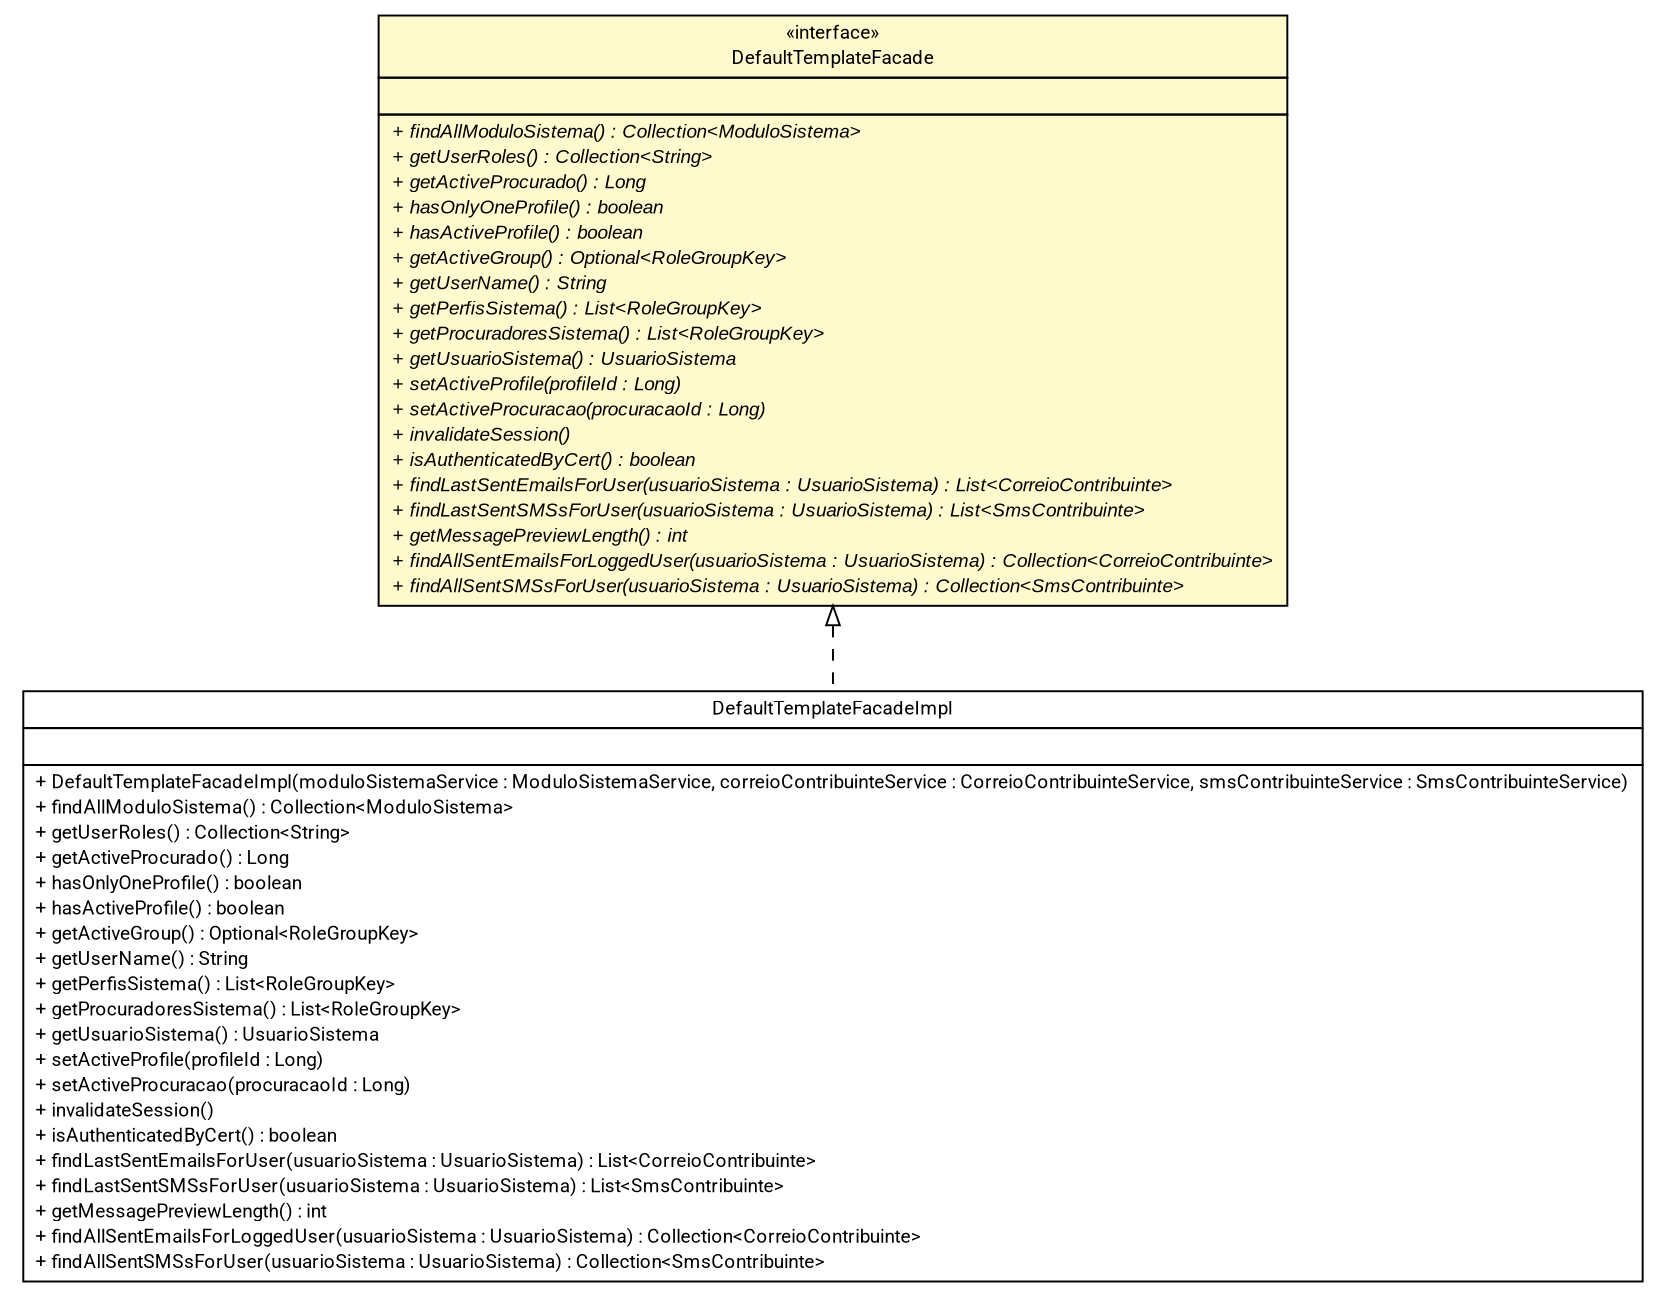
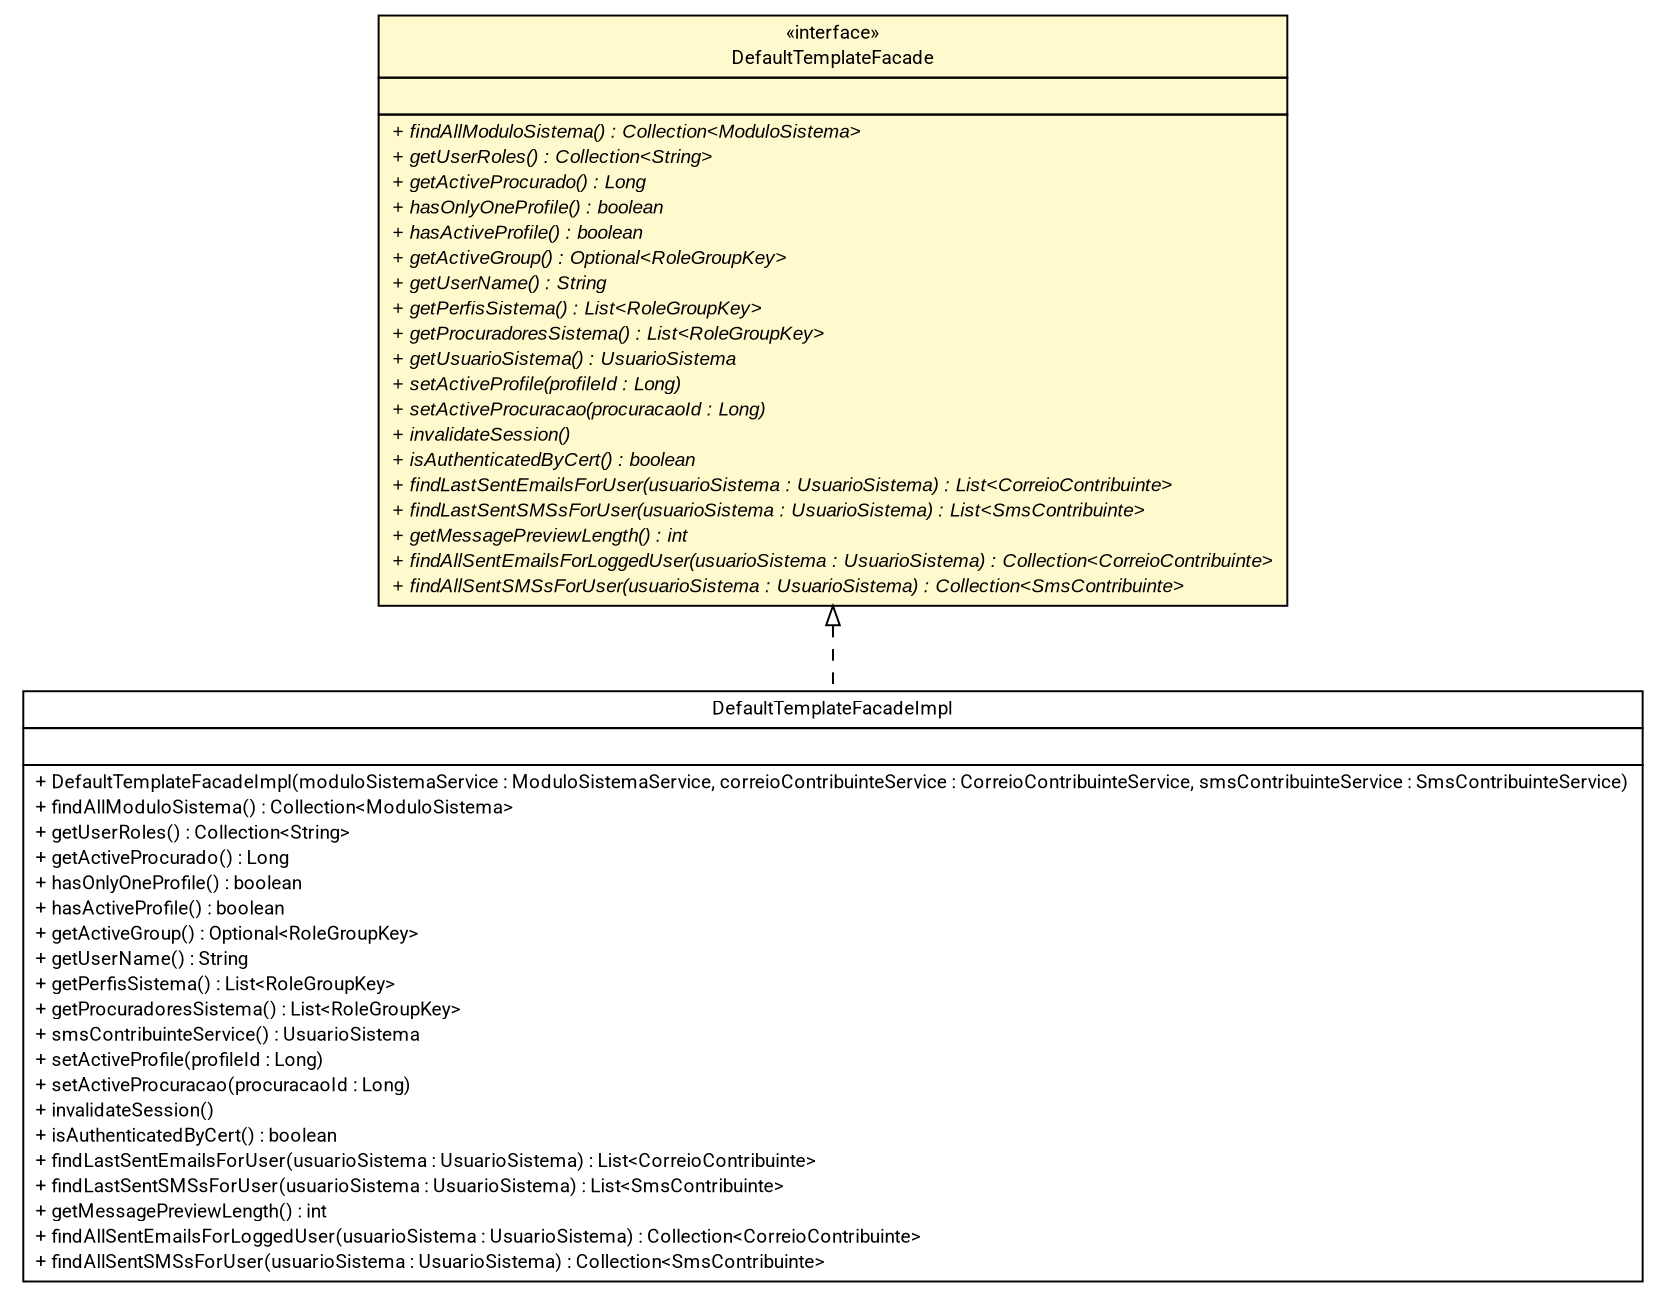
node "DefaultTemplateFacadeImpl": text "+ getUsuarioSistema() : UsuarioSistema" -> "+ smsContribuinteService() : UsuarioSistema"
